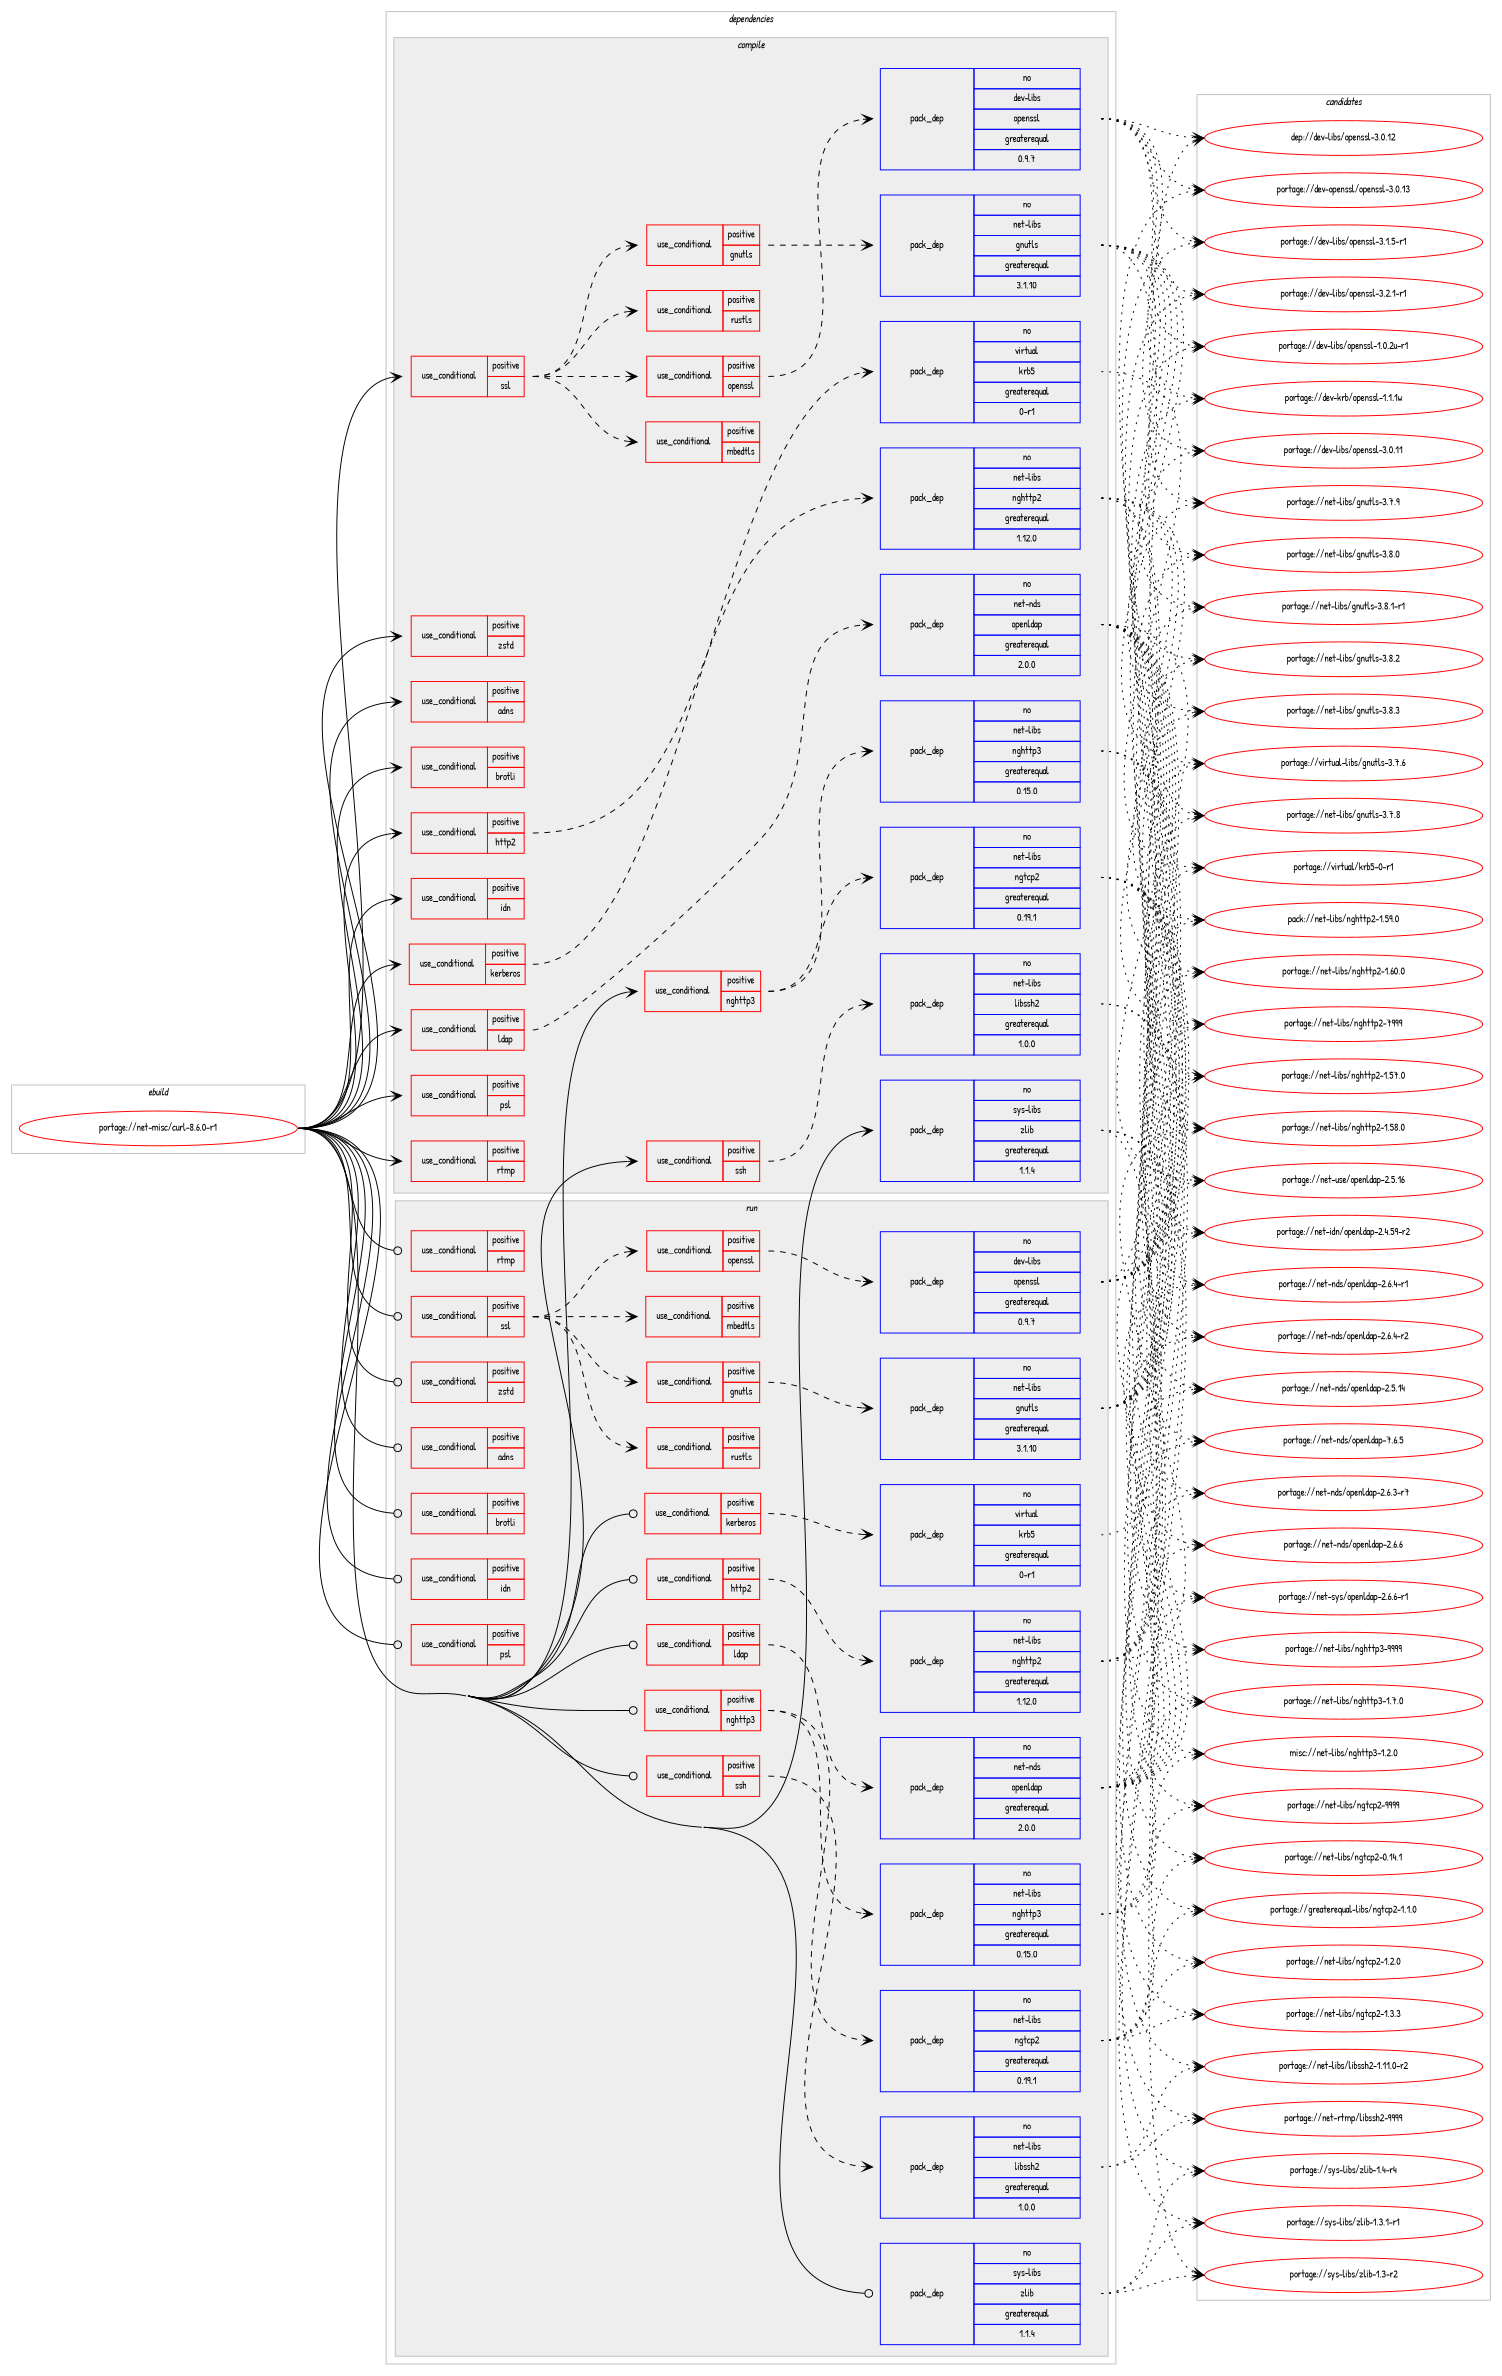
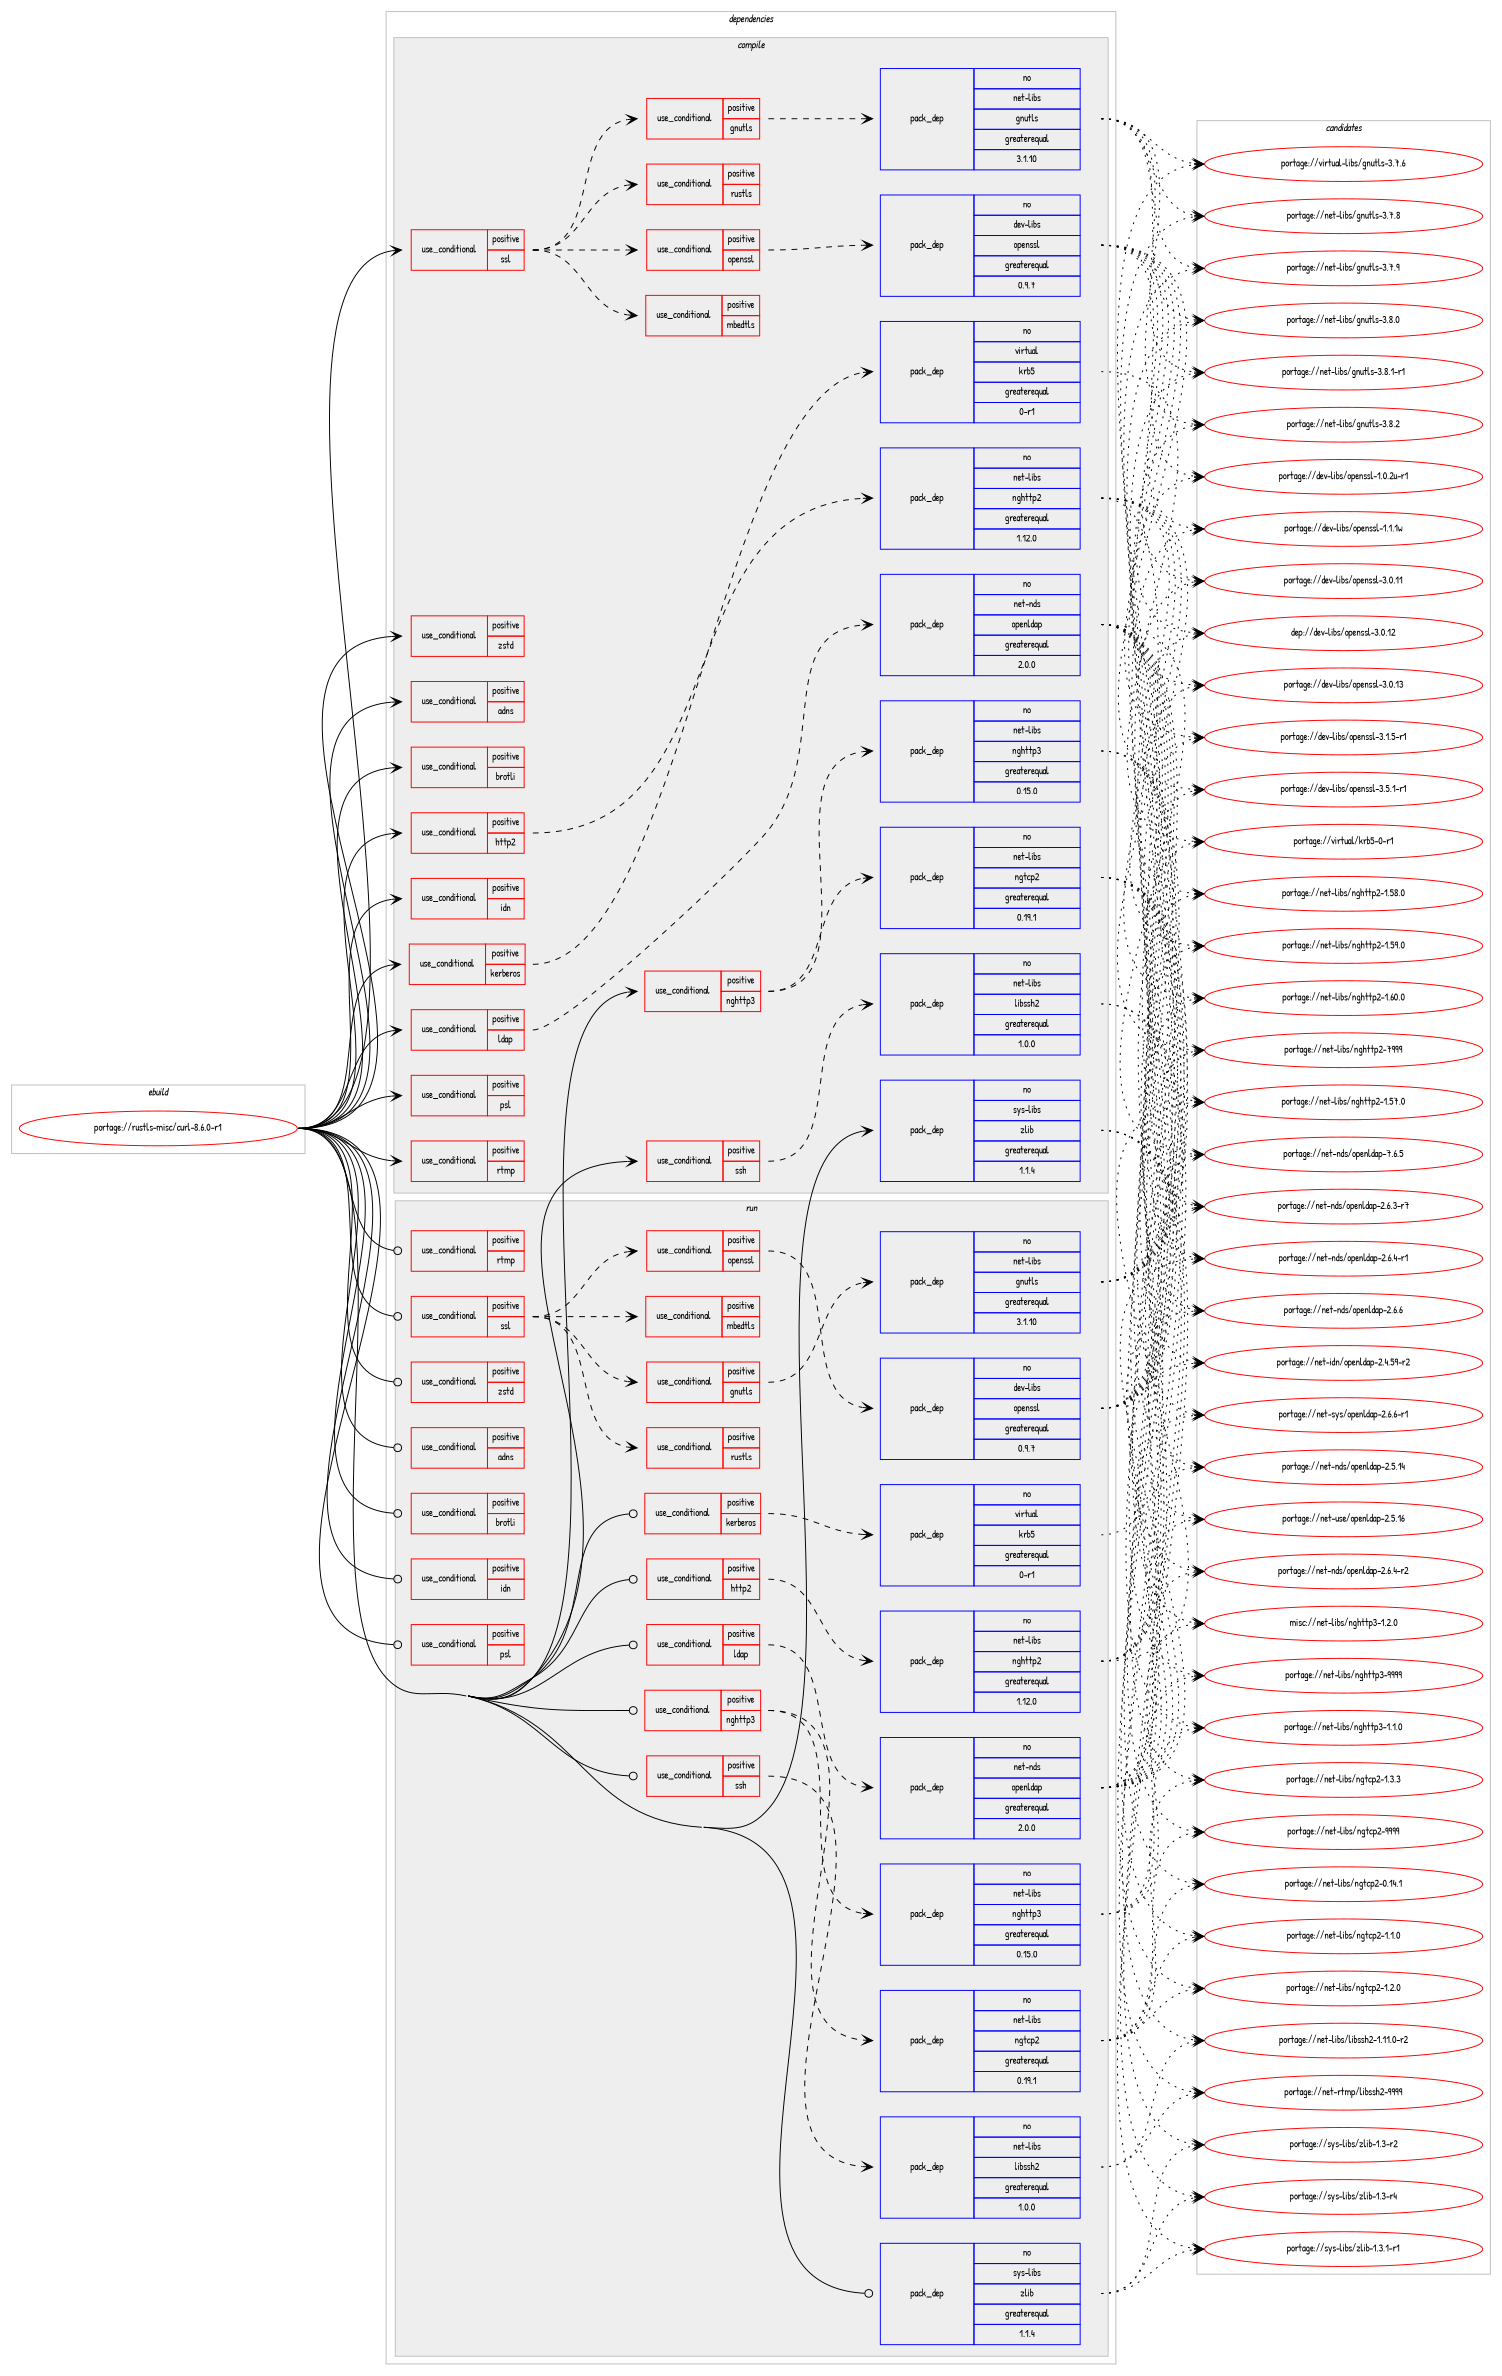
node "portage://dev-openssl/openssl-3.0.13": label "portage://dev-openssl/openssl-3.0.13" -> "portage://dev-libs/openssl-3.0.13"
node "portage://dev-libs/openssl-3.2.1-r1": label "portage://dev-libs/openssl-3.2.1-r1" -> "portage://dev-libs/openssl-3.5.1-r1"
node "portage://dev-krb/openssl-1.1.1w": label "portage://dev-krb/openssl-1.1.1w" -> "portage://dev-libs/openssl-1.1.1w"
node "portage://net-libs/gnutls-3.8.3": removed
node "pack://net-libs/nghttp2-1.59.0": label "pack://net-libs/nghttp2-1.59.0" -> "portage://net-libs/nghttp2-1.59.0"
node "portage://net-misc/curl-8.6.0-r1": label "portage://net-misc/curl-8.6.0-r1" -> "portage://rustls-misc/curl-8.6.0-r1"
node "portage://net-libs/nghttp3-1.7.0": label "portage://net-libs/nghttp3-1.7.0" -> "portage://net-libs/nghttp3-1.1.0"
node "portage://greaterequal-libs/ngtcp2-1.1.0": label "portage://greaterequal-libs/ngtcp2-1.1.0" -> "portage://net-libs/ngtcp2-1.1.0"
node "portage://sys-libs/zlib-1.4-r4": label "portage://sys-libs/zlib-1.4-r4" -> "portage://sys-libs/zlib-1.3-r4"
